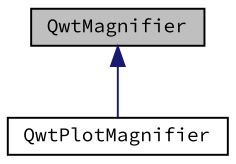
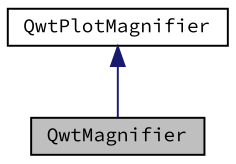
edge "QwtPlotMagnifier" -> "QwtMagnifier": reversed
